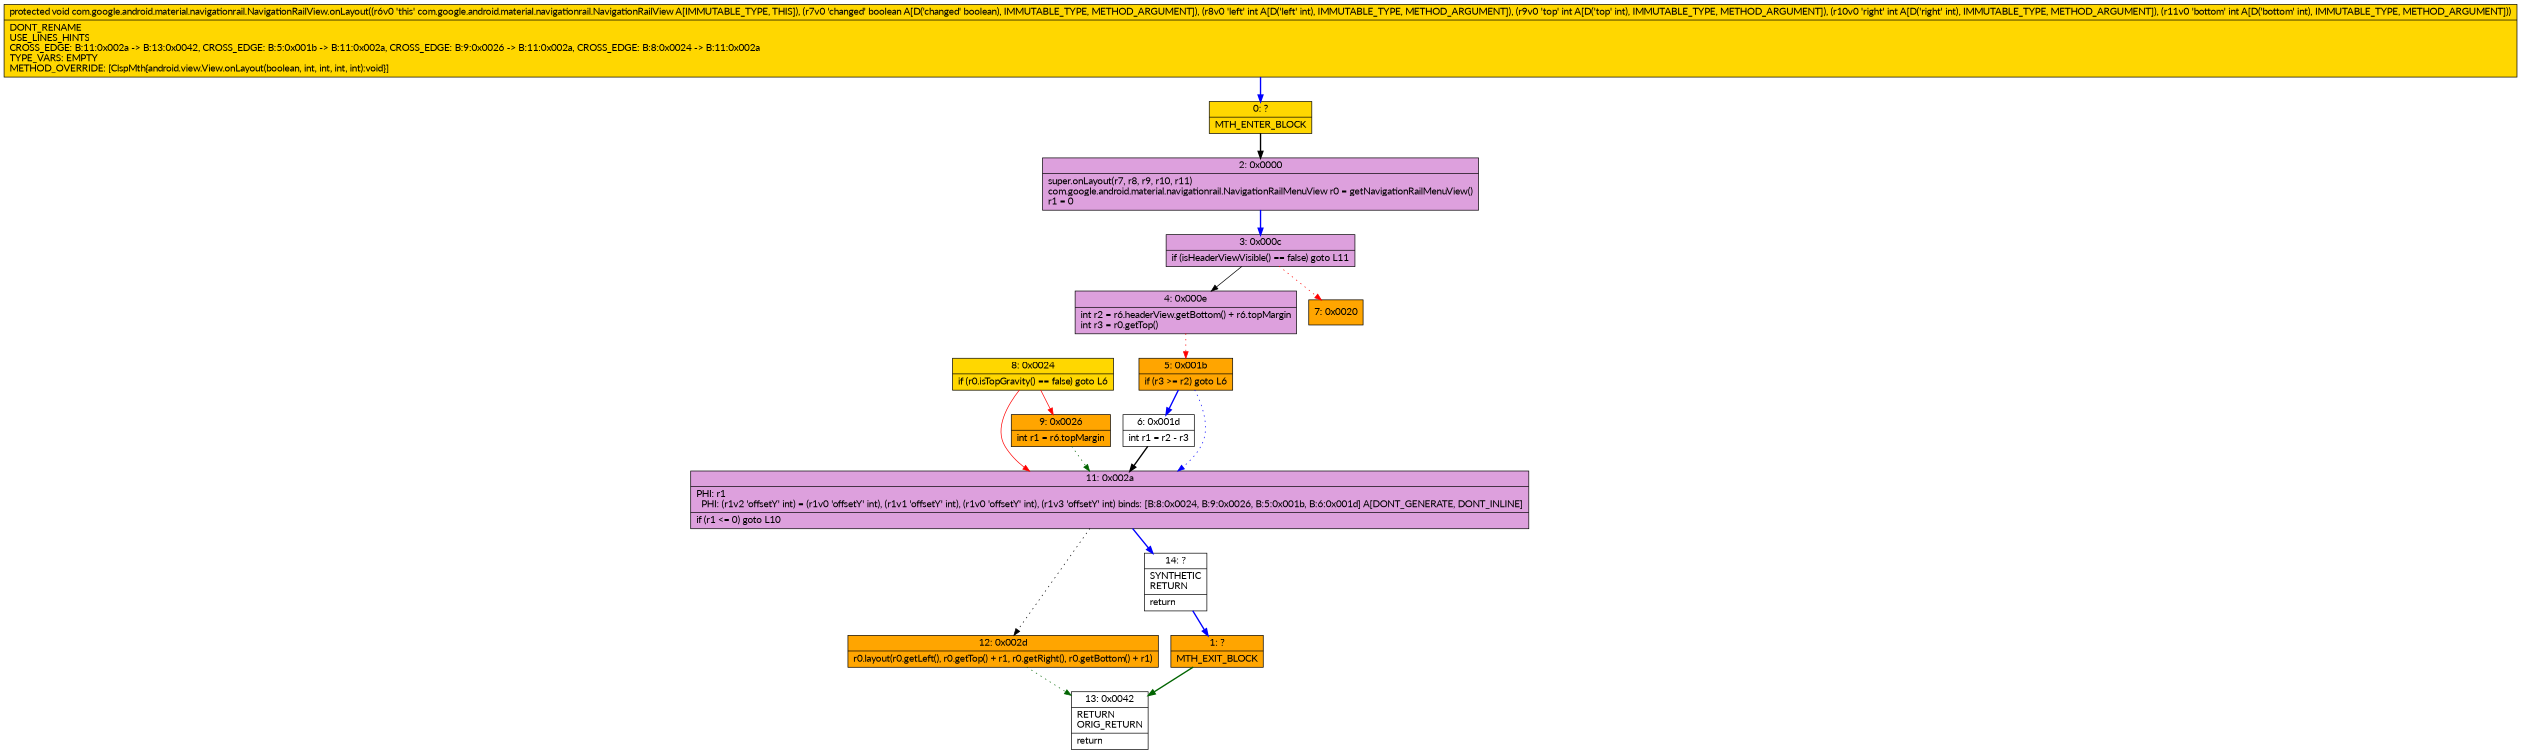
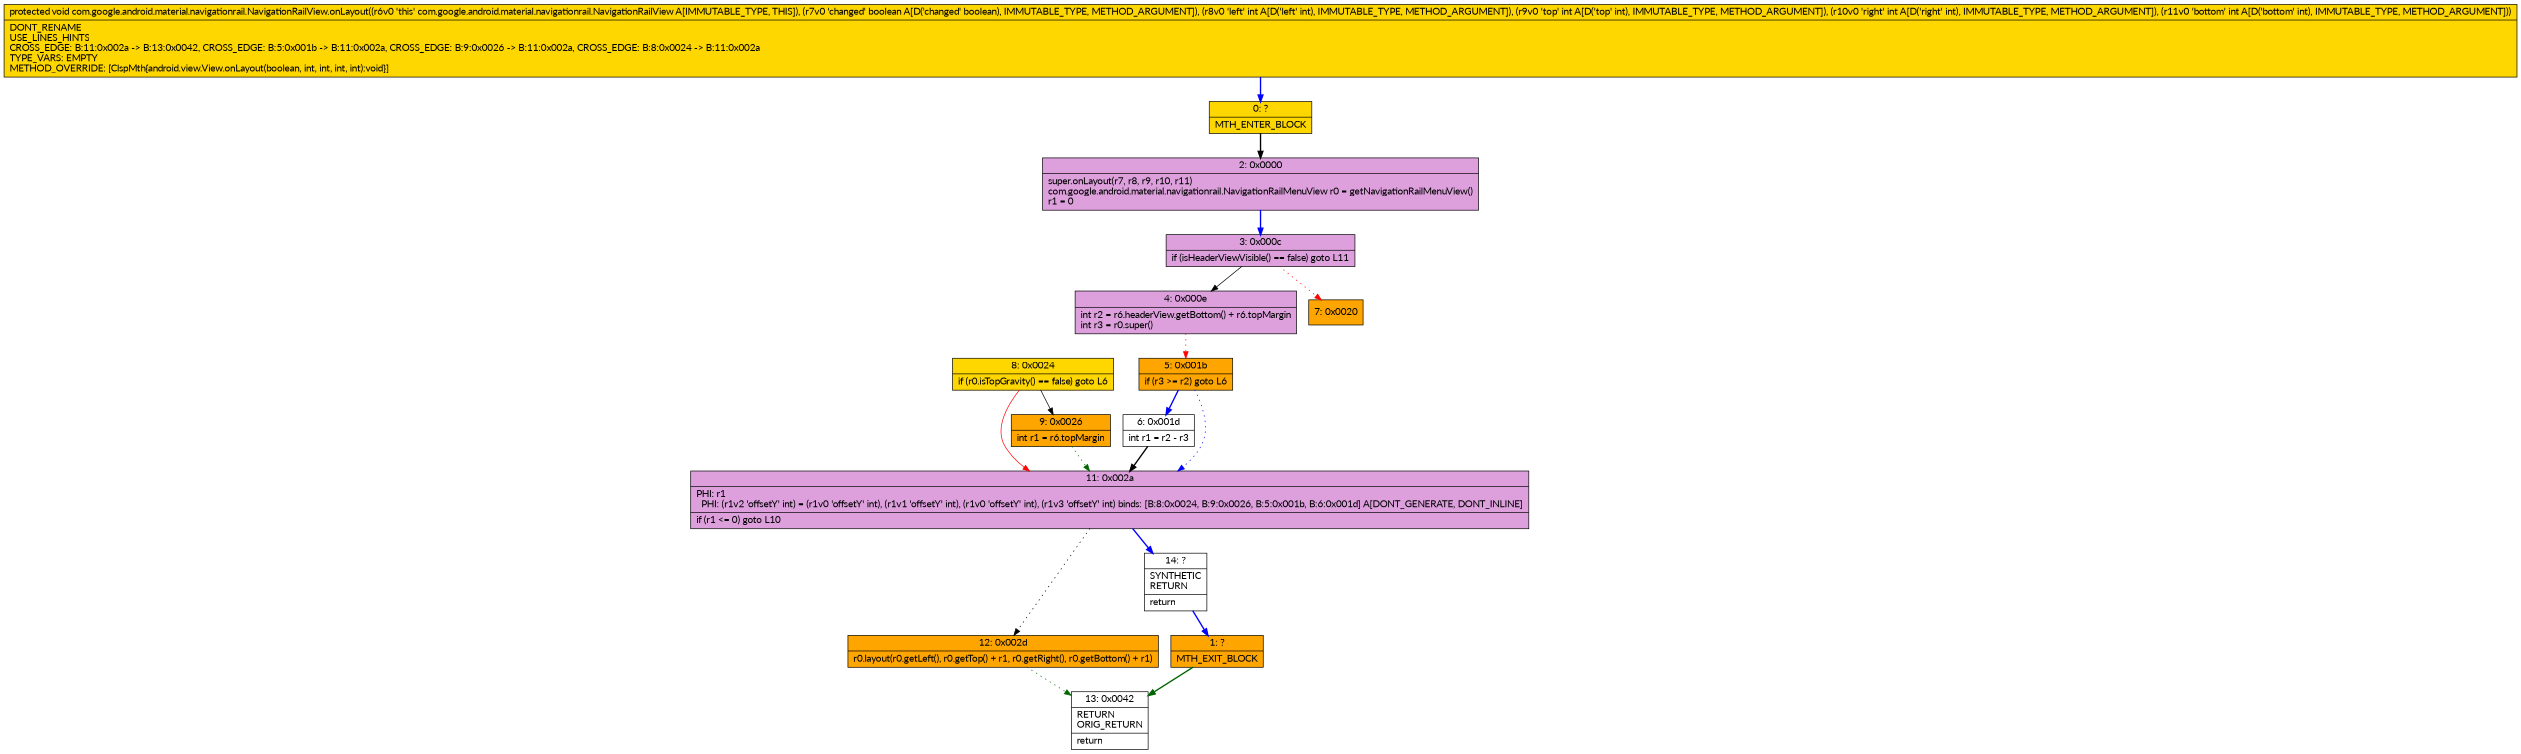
node "4: 0x000e": text "int r3 = r0.getTop()" -> "int r3 = r0.super()"
edge "8: 0x0024" -> "9: 0x0026": color red -> black
